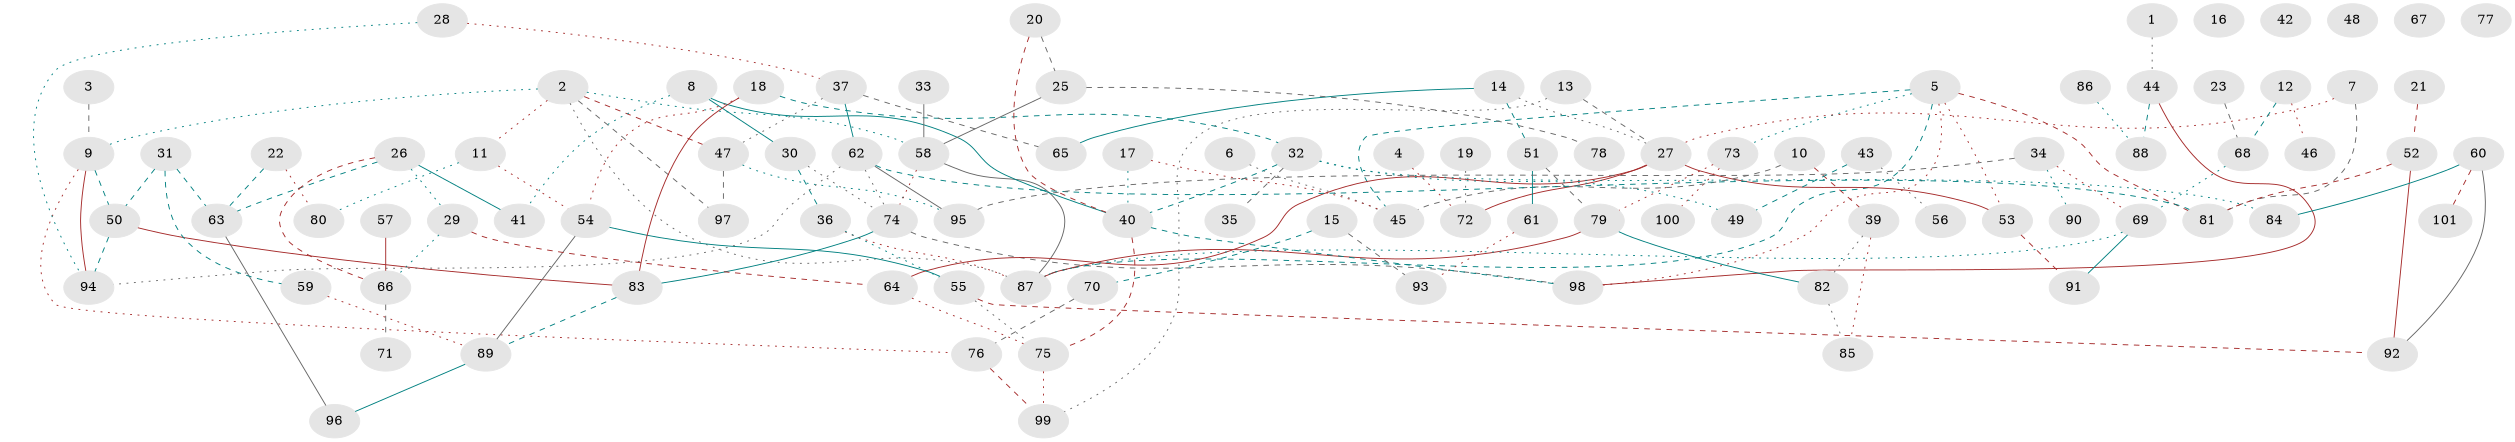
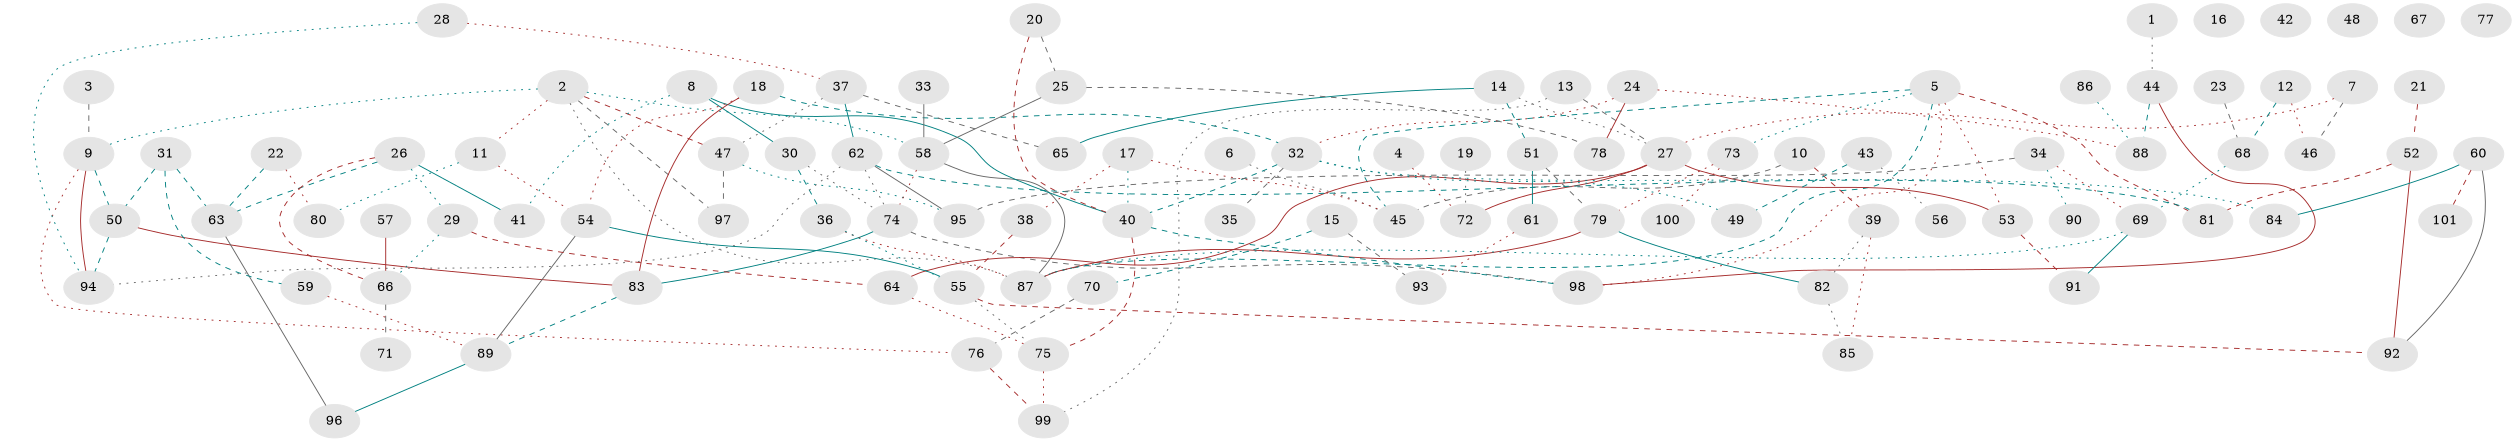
node "24": added
edge "7" -- "81": now "7" -- "46"
node "38": added
